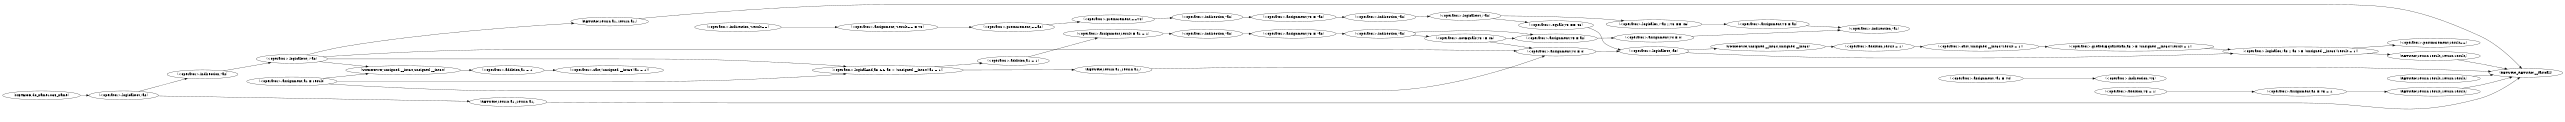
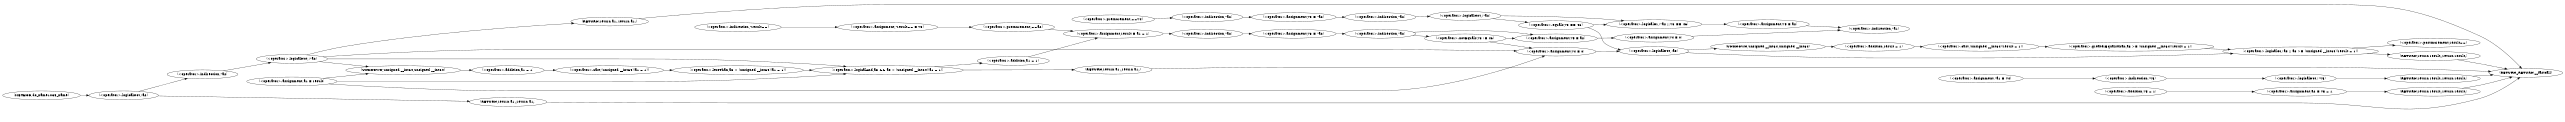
edge "(<operator>.preIncrement,++a2)" -> "(<operator>.preIncrement,++v4)": now "(<operator>.preIncrement,++a2)" -> "(<operator>.assignment,result = a1 + 1)"
edge "(<operator>.equals,v3 == 46)" -> "(<operator>.logicalOr,!*a2 || v3 == 46)": added
node "(<operator>.lessThan,a3 < (unsigned __int64)(a1 + 1))": added
node "(<operator>.logicalNot,!*v5)": added
